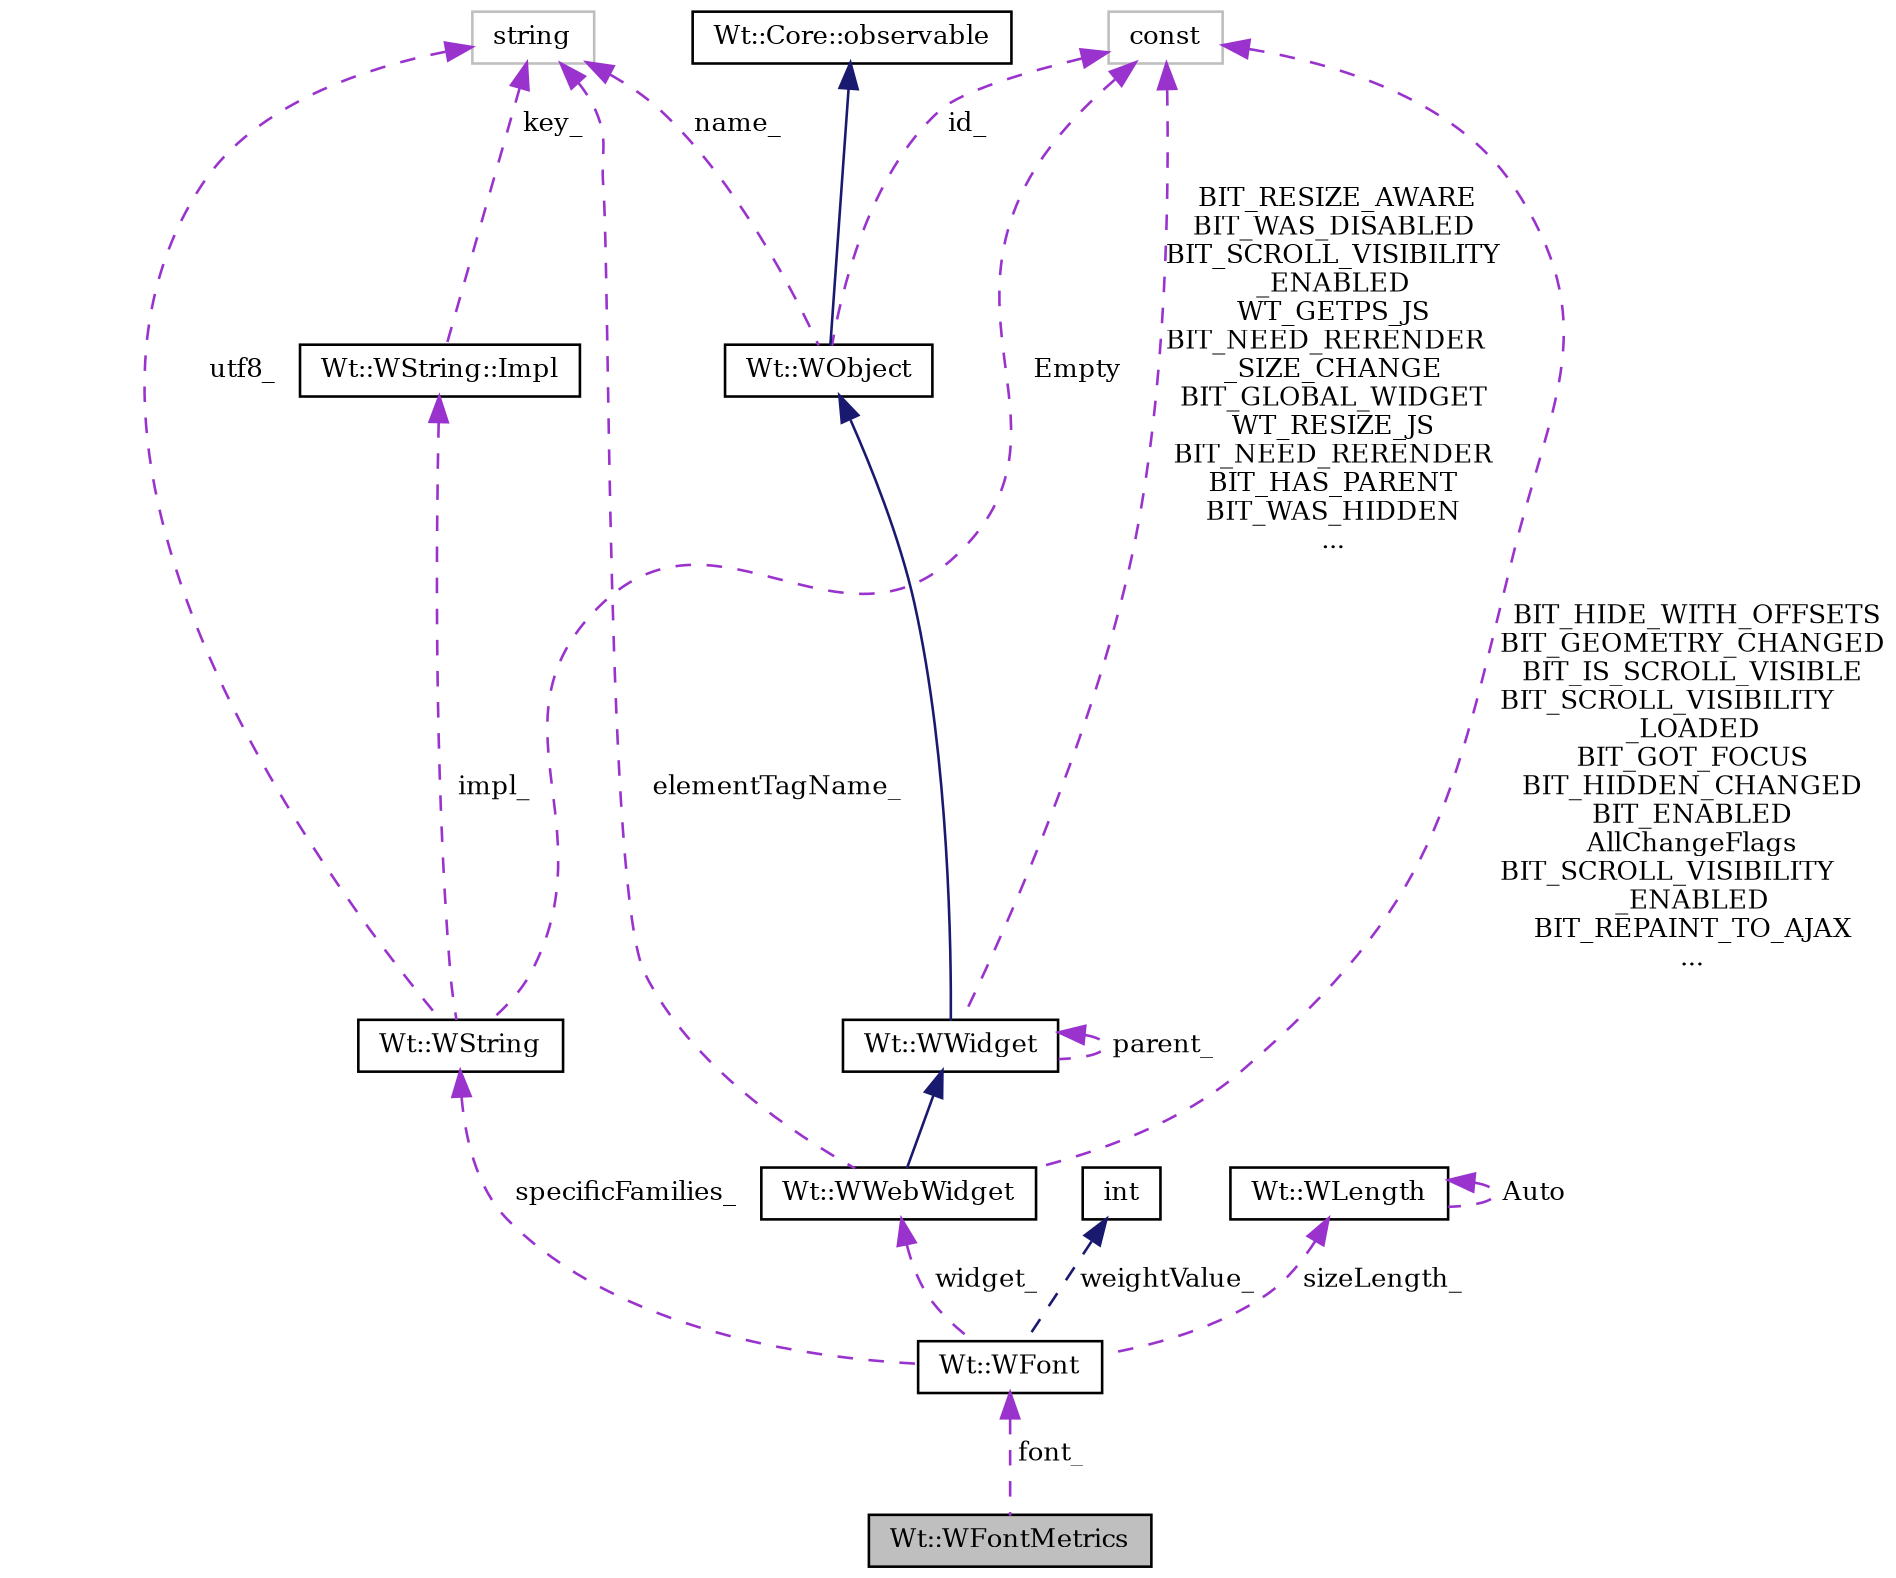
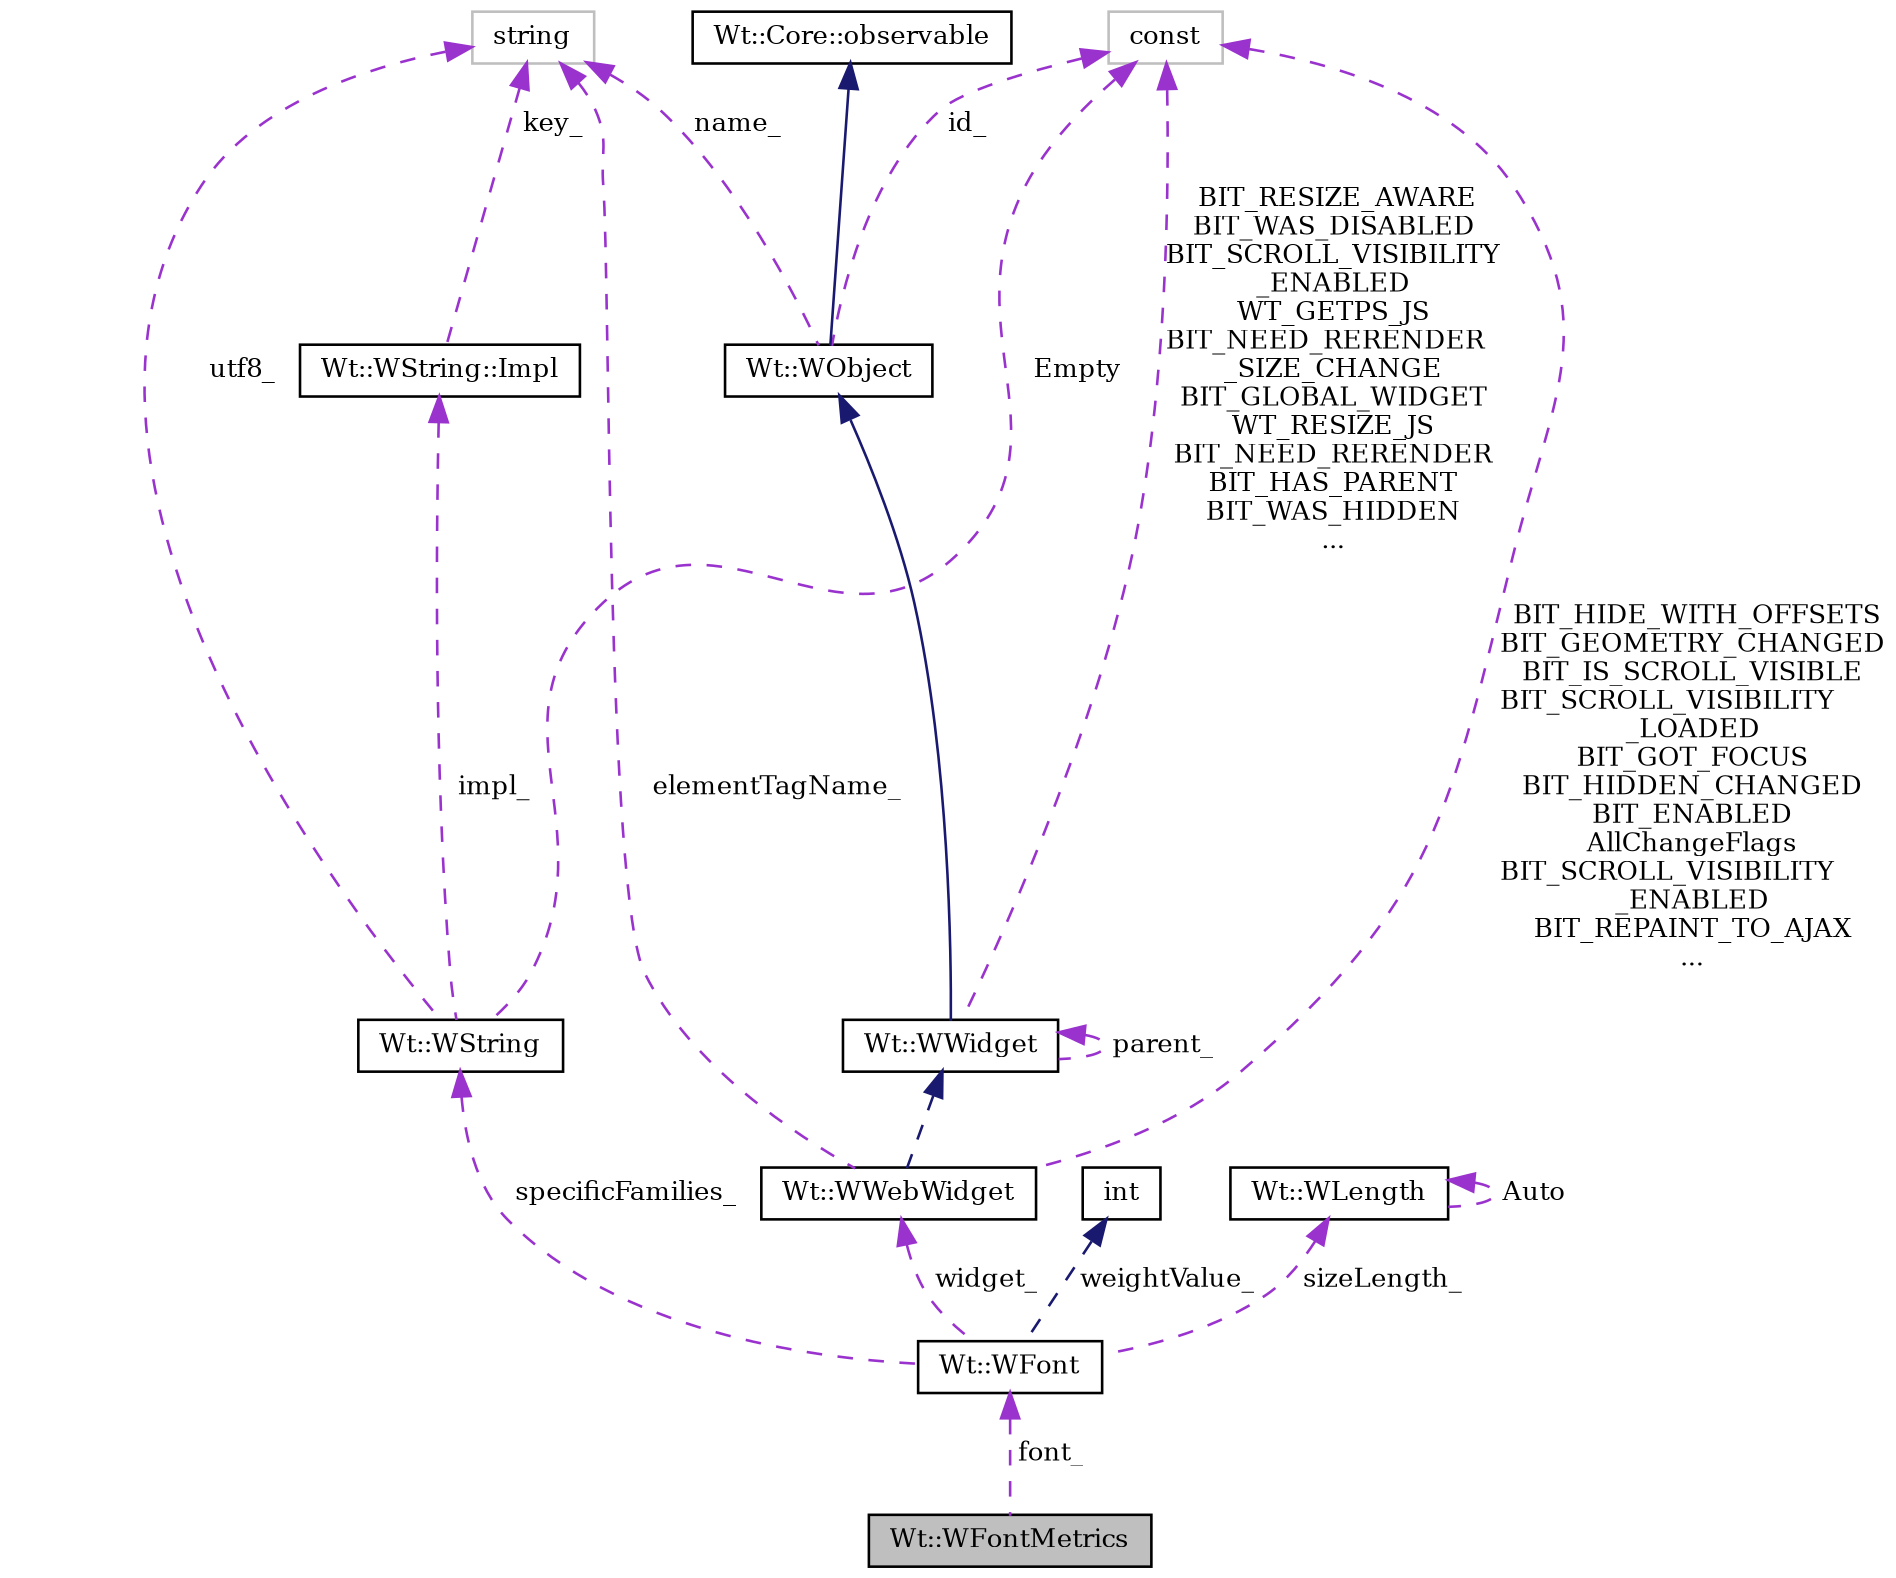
edge "Wt::WWebWidget" -> "Wt::WWidget": style solid -> dashed
